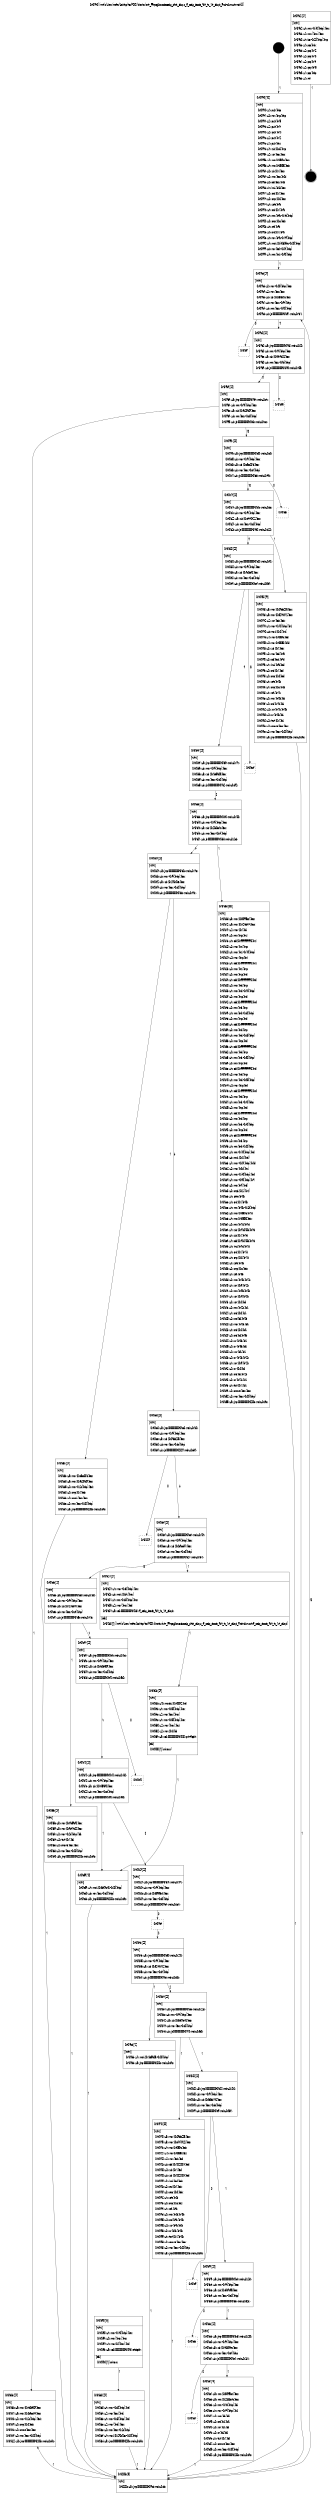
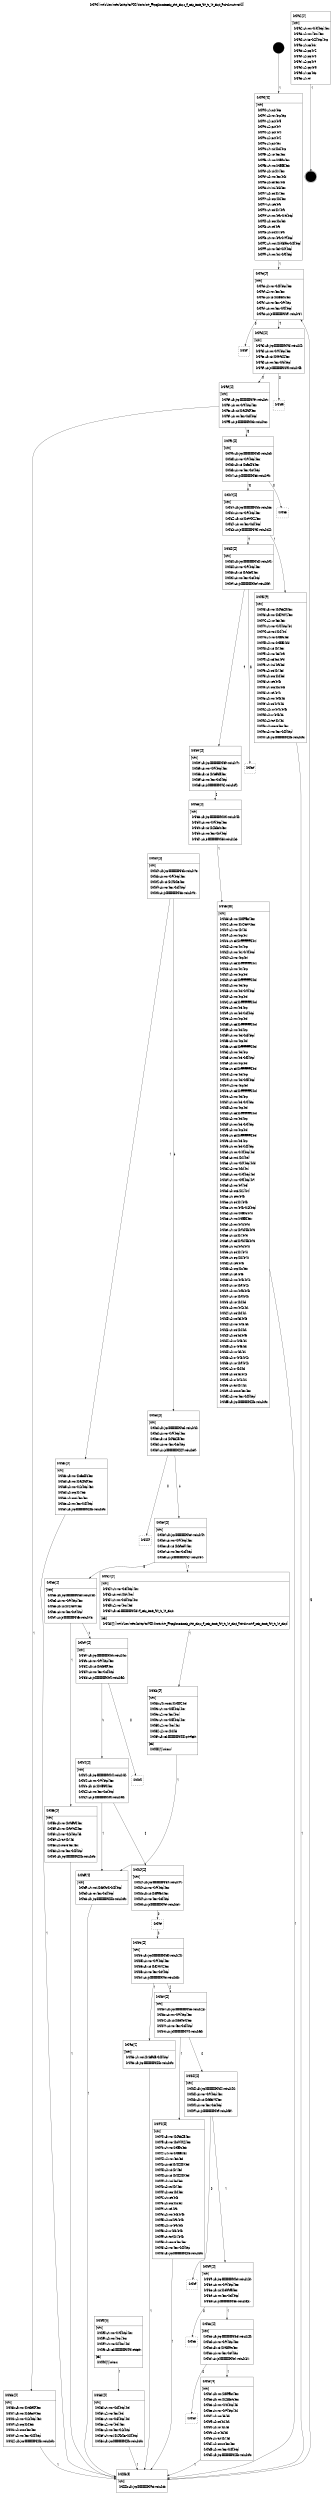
edge "0x401a6b [28]" -> "0x401a87 [28]": removed, label "7"
edge "0x401b67 [28]" -> "0x401b83 [28]": label " 1" -> " 0"
edge "0x40203a [5]" -> "0x401e0c [27]": reversed
